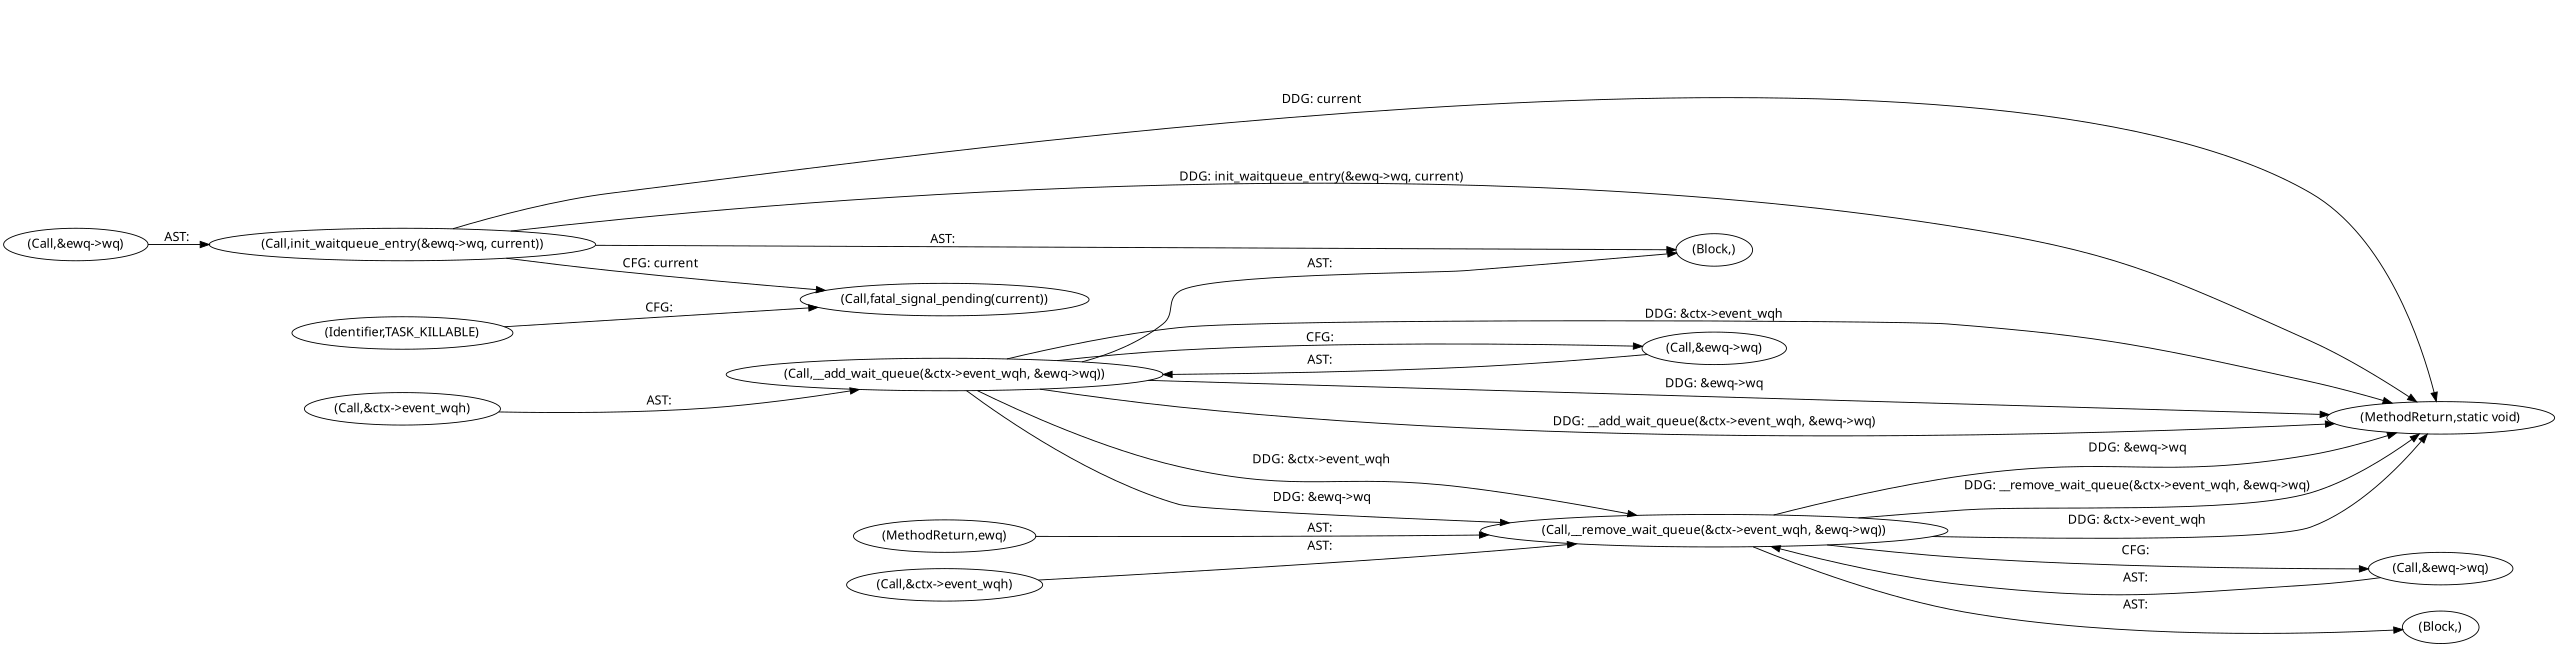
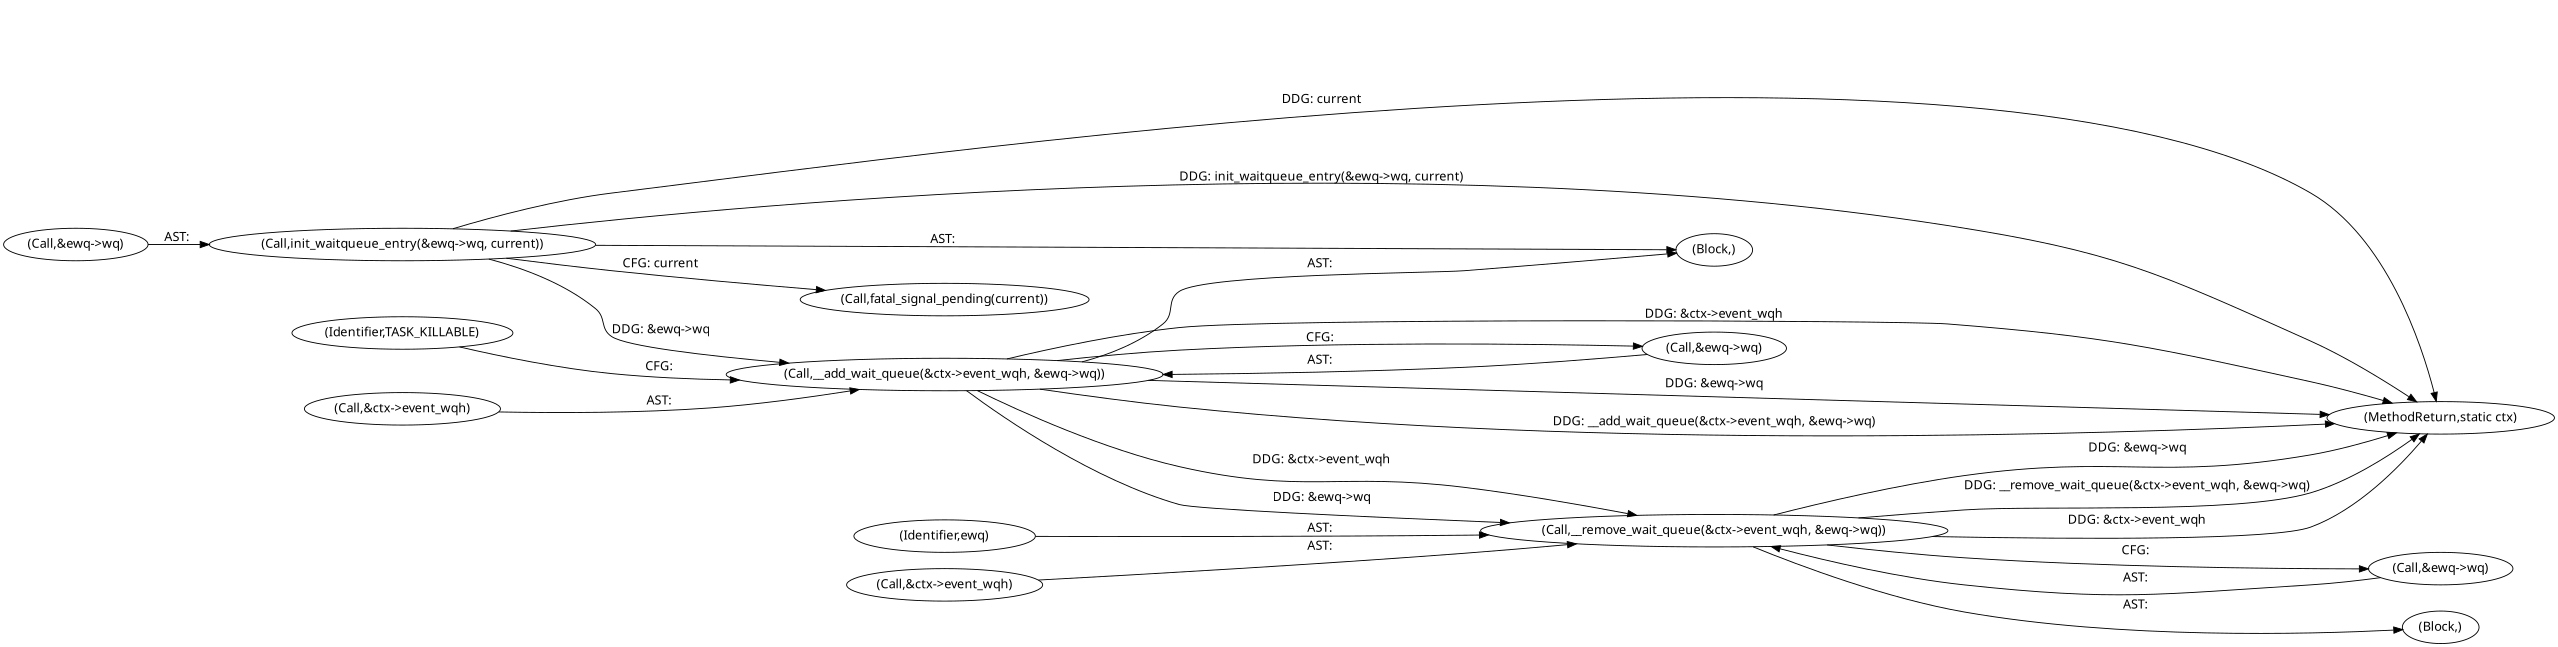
edge "(Identifier,TASK_KILLABLE)" -> "(Call,fatal_signal_pending(current))": now "(Identifier,TASK_KILLABLE)" -> "(Call,__add_wait_queue(&ctx->event_wqh, &ewq->wq))"
edge "(Call,init_waitqueue_entry(&ewq->wq, current))" -> "(Call,__add_wait_queue(&ctx->event_wqh, &ewq->wq))": added, label "DDG: &ewq->wq"
node "(MethodReturn,static void)": label "(MethodReturn,static void)" -> "(MethodReturn,static ctx)"
node "(MethodReturn,ewq)": label "(MethodReturn,ewq)" -> "(Identifier,ewq)"
